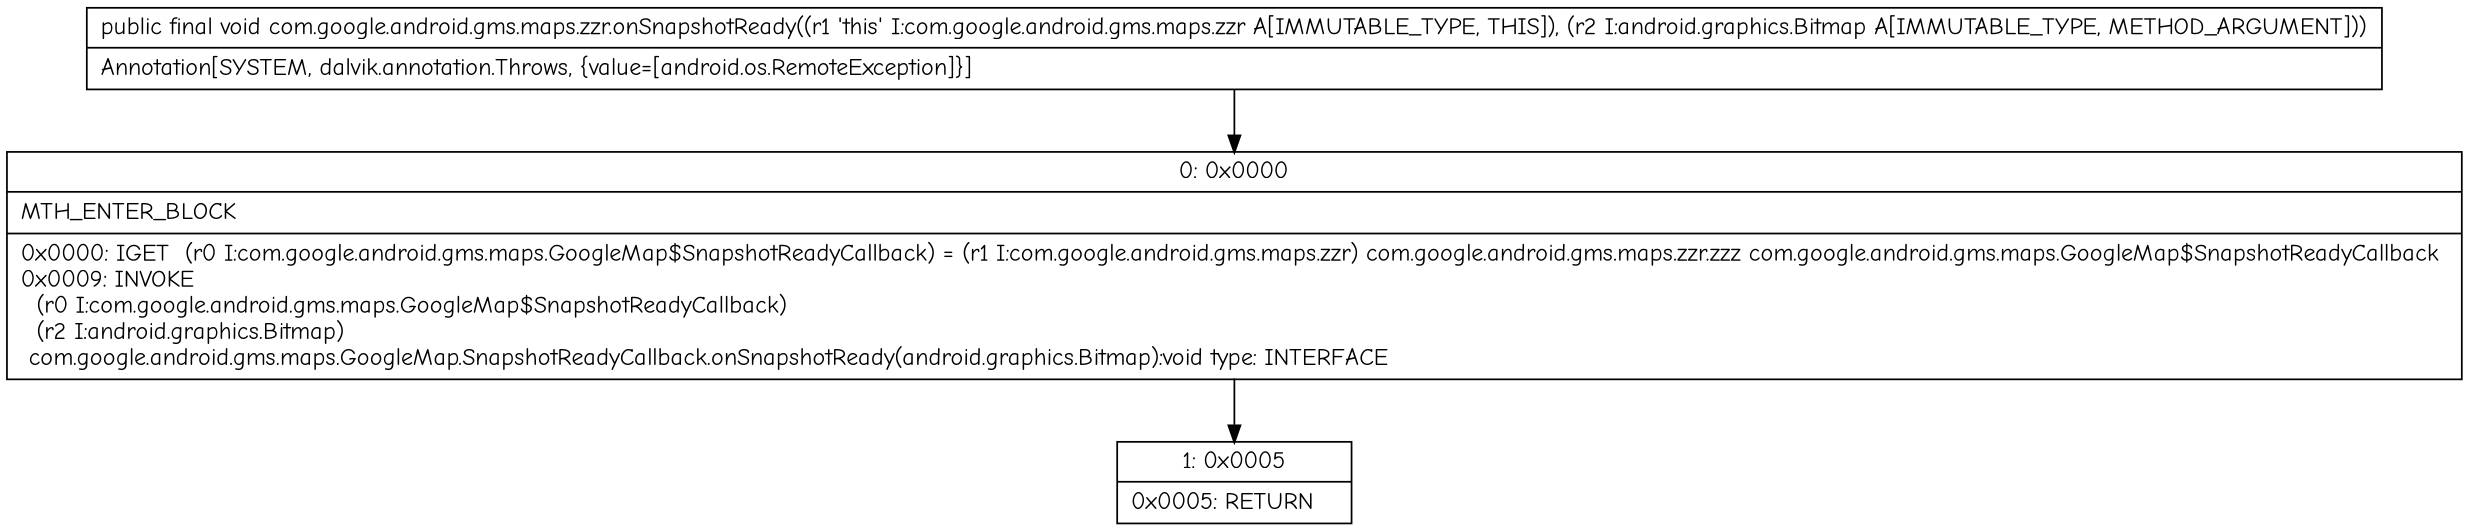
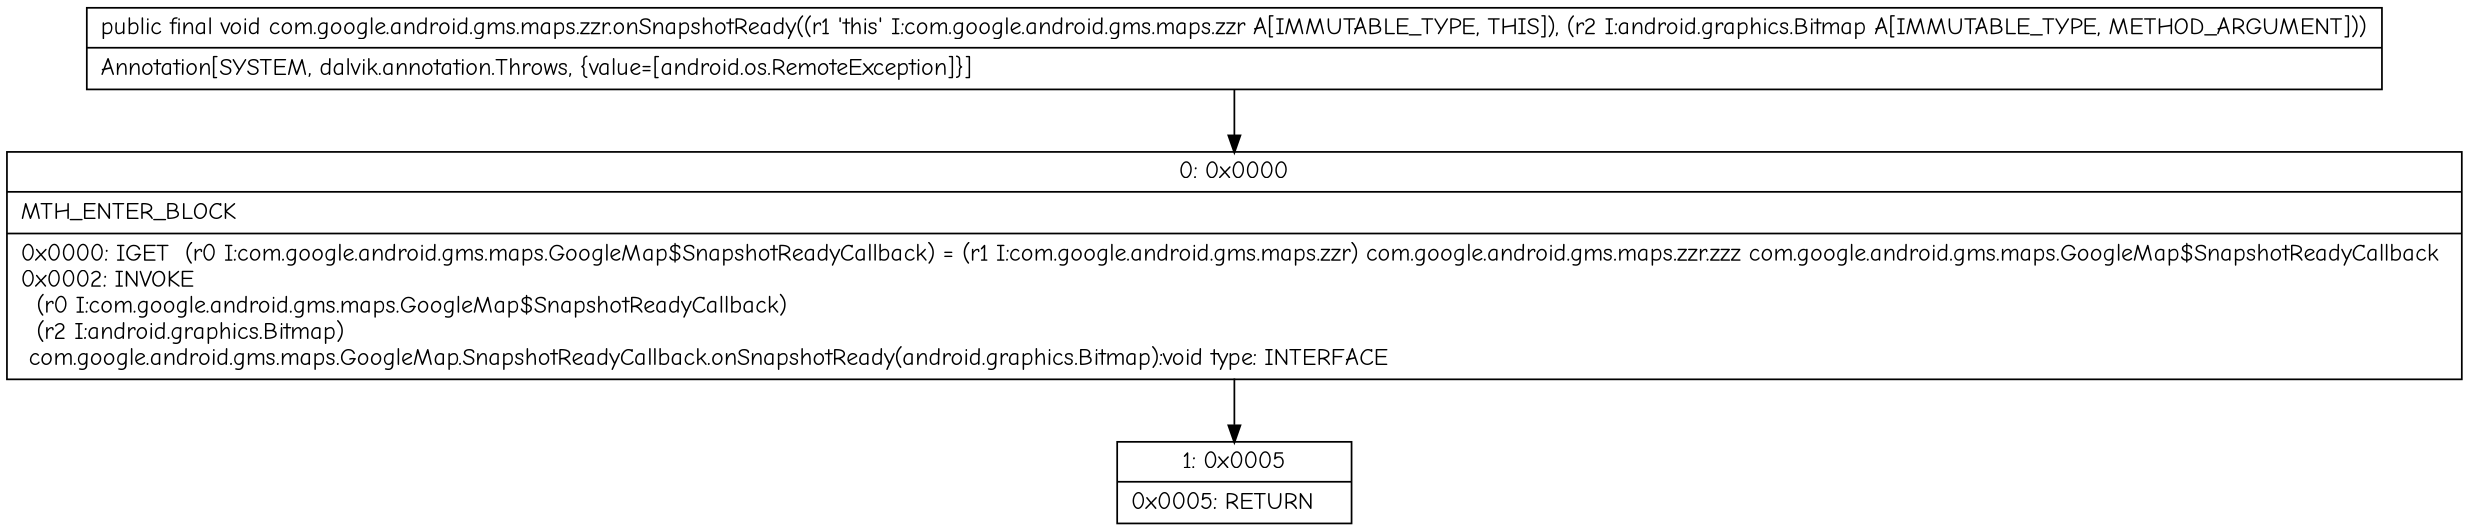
node "0: 0x0000": text "0x0009: INVOKE" -> "0x0002: INVOKE"
